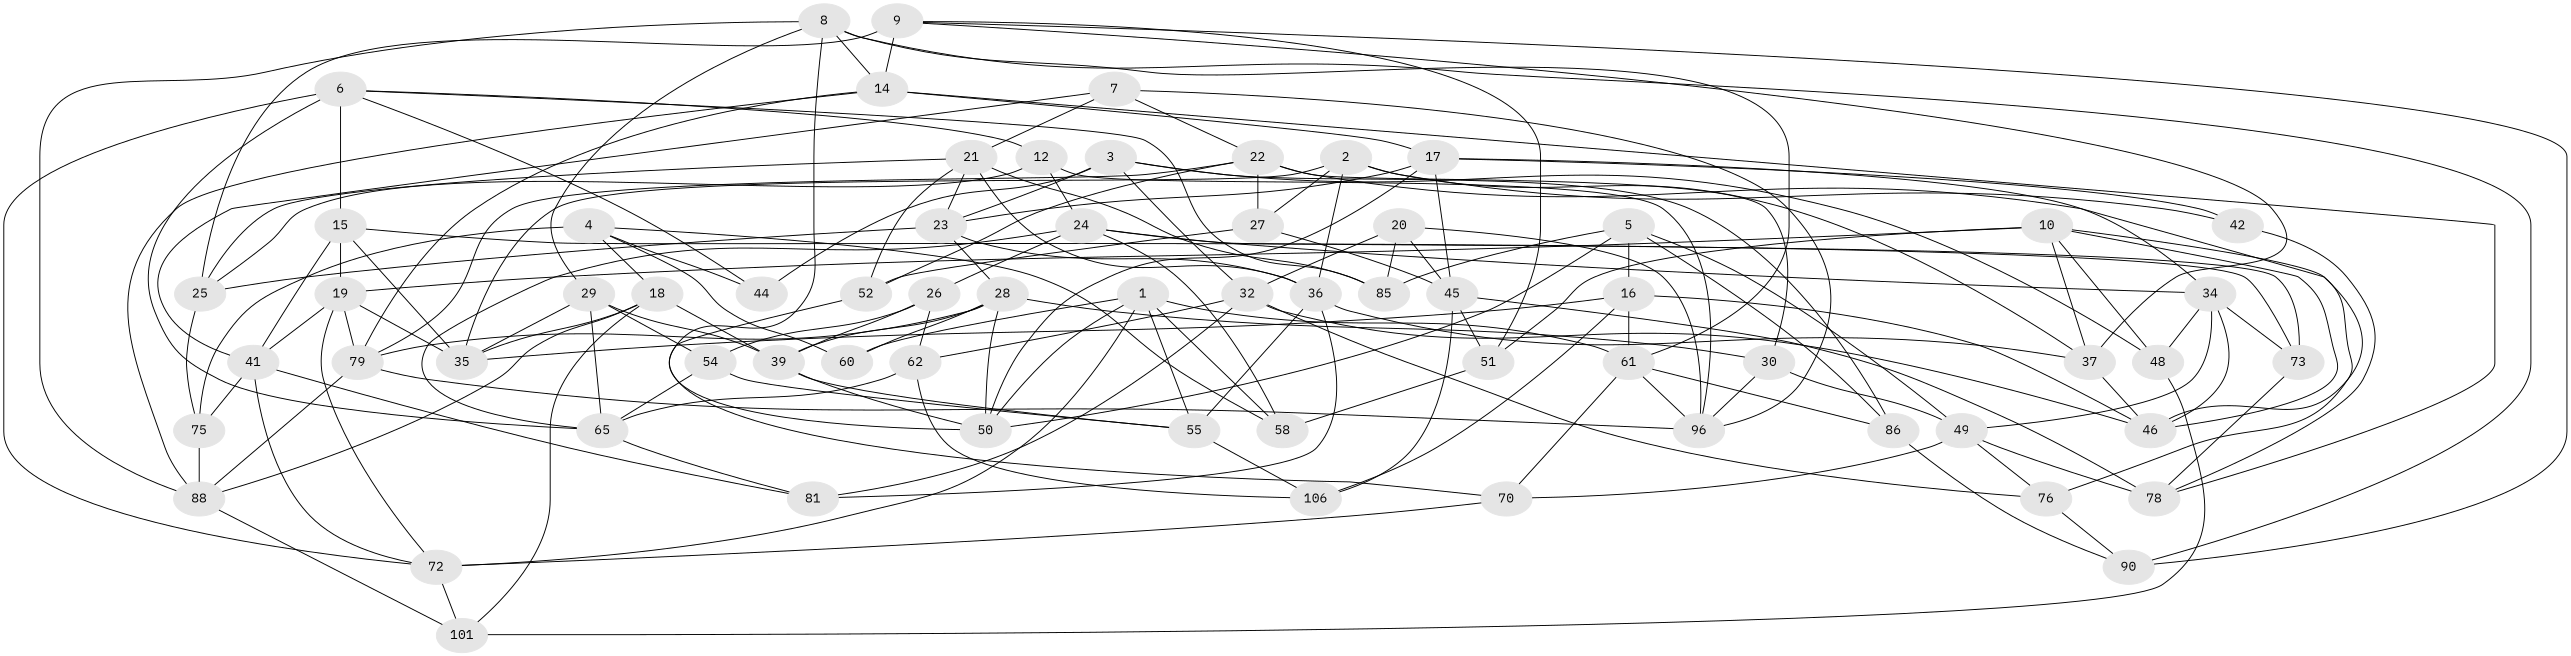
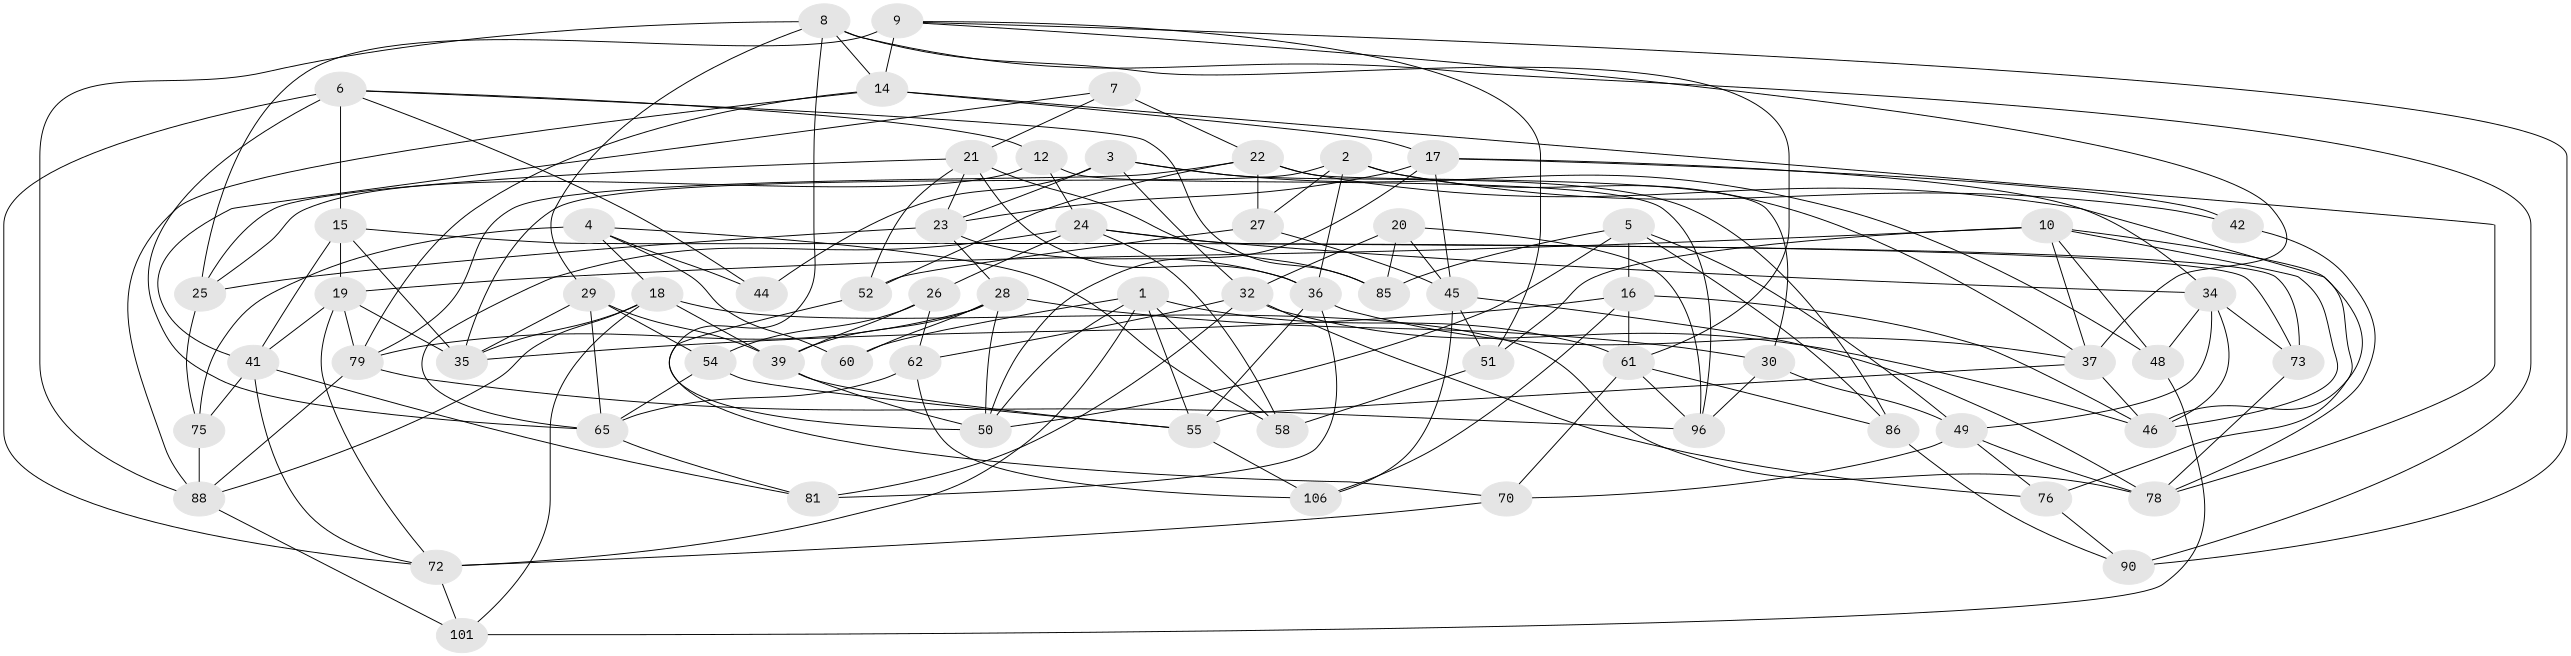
edge "7" -- "96": removed
edge "18" -- "78": added
edge "37" -- "55": added
